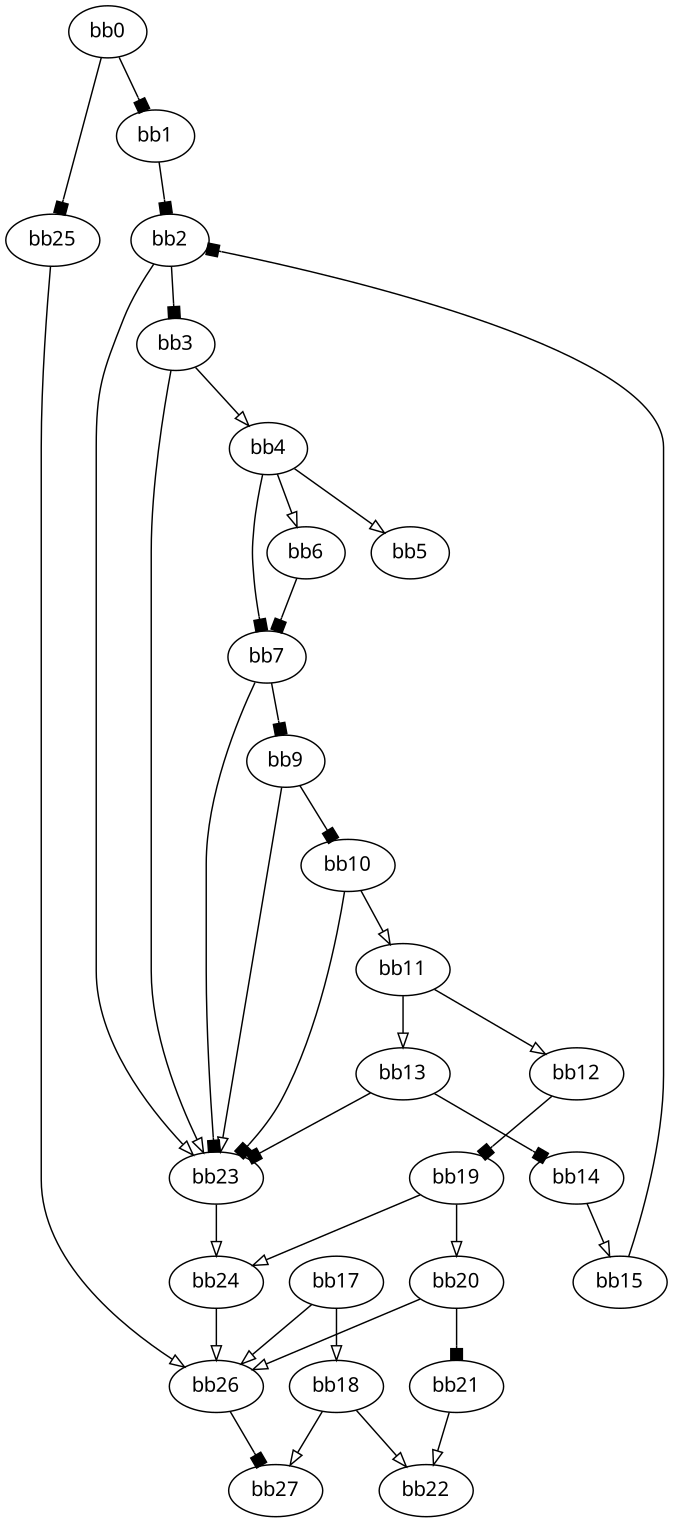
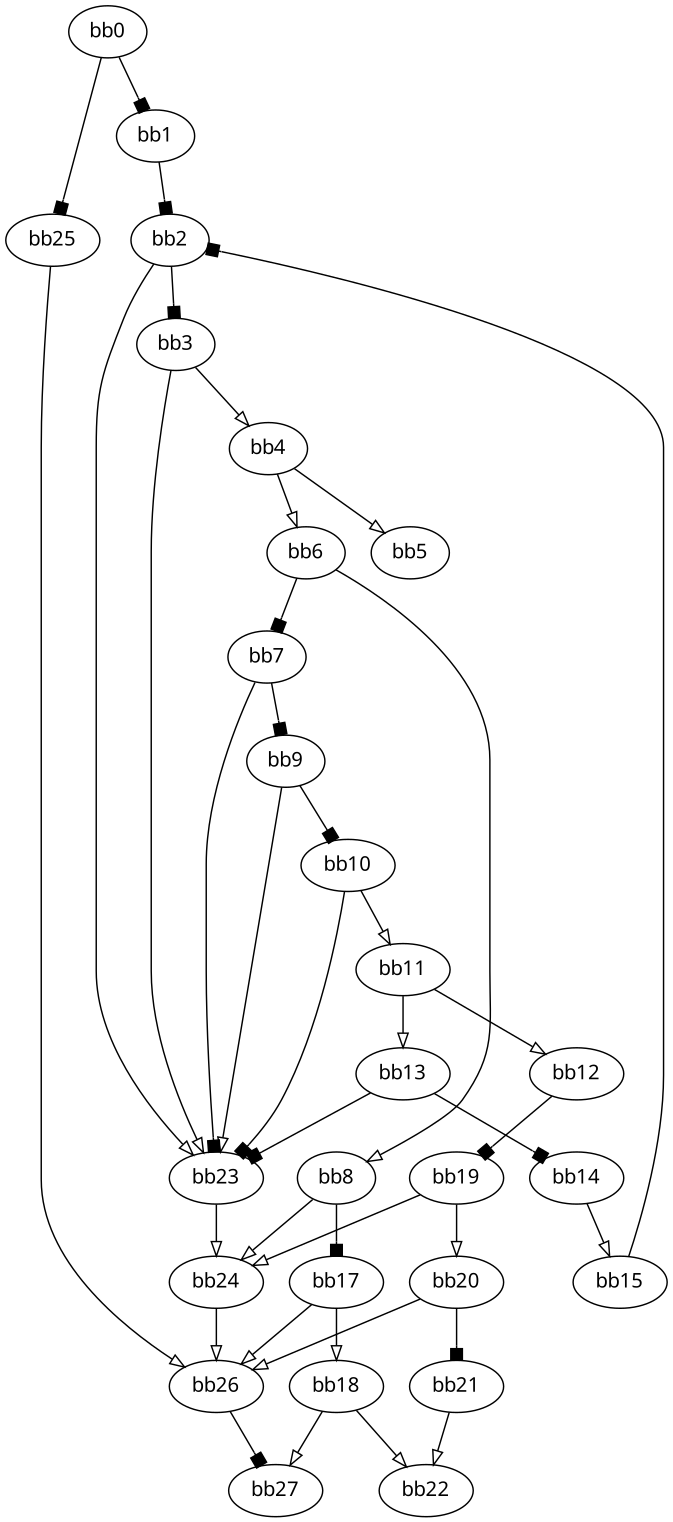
edge "bb4" -> "bb7": removed
node "bb8": added
